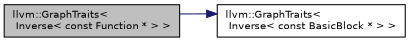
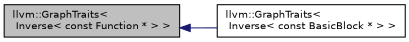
edge "llvm::GraphTraits< Inverse< const Function * > >" -> "llvm::GraphTraits< Inverse< const BasicBlock * > >": reversed
